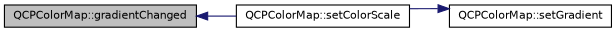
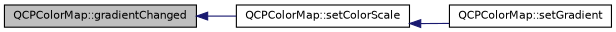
edge "QCPColorMap::setColorScale" -> "QCPColorMap::setGradient": reversed
